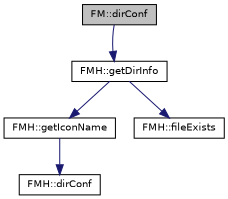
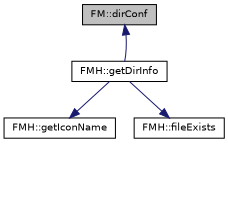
edge "FM::dirConf" -> "FMH::getDirInfo": reversed
node "FMH::dirConf": removed
